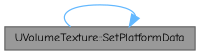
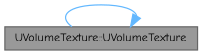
node "UVolumeTexture::SetPlatformData": label "UVolumeTexture::SetPlatformData" -> "UVolumeTexture::UVolumeTexture"
